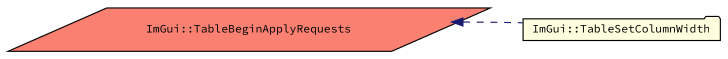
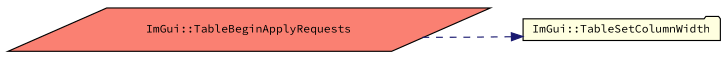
edge "ImGui::TableSetColumnWidth" -> "ImGui::TableBeginApplyRequests": reversed
